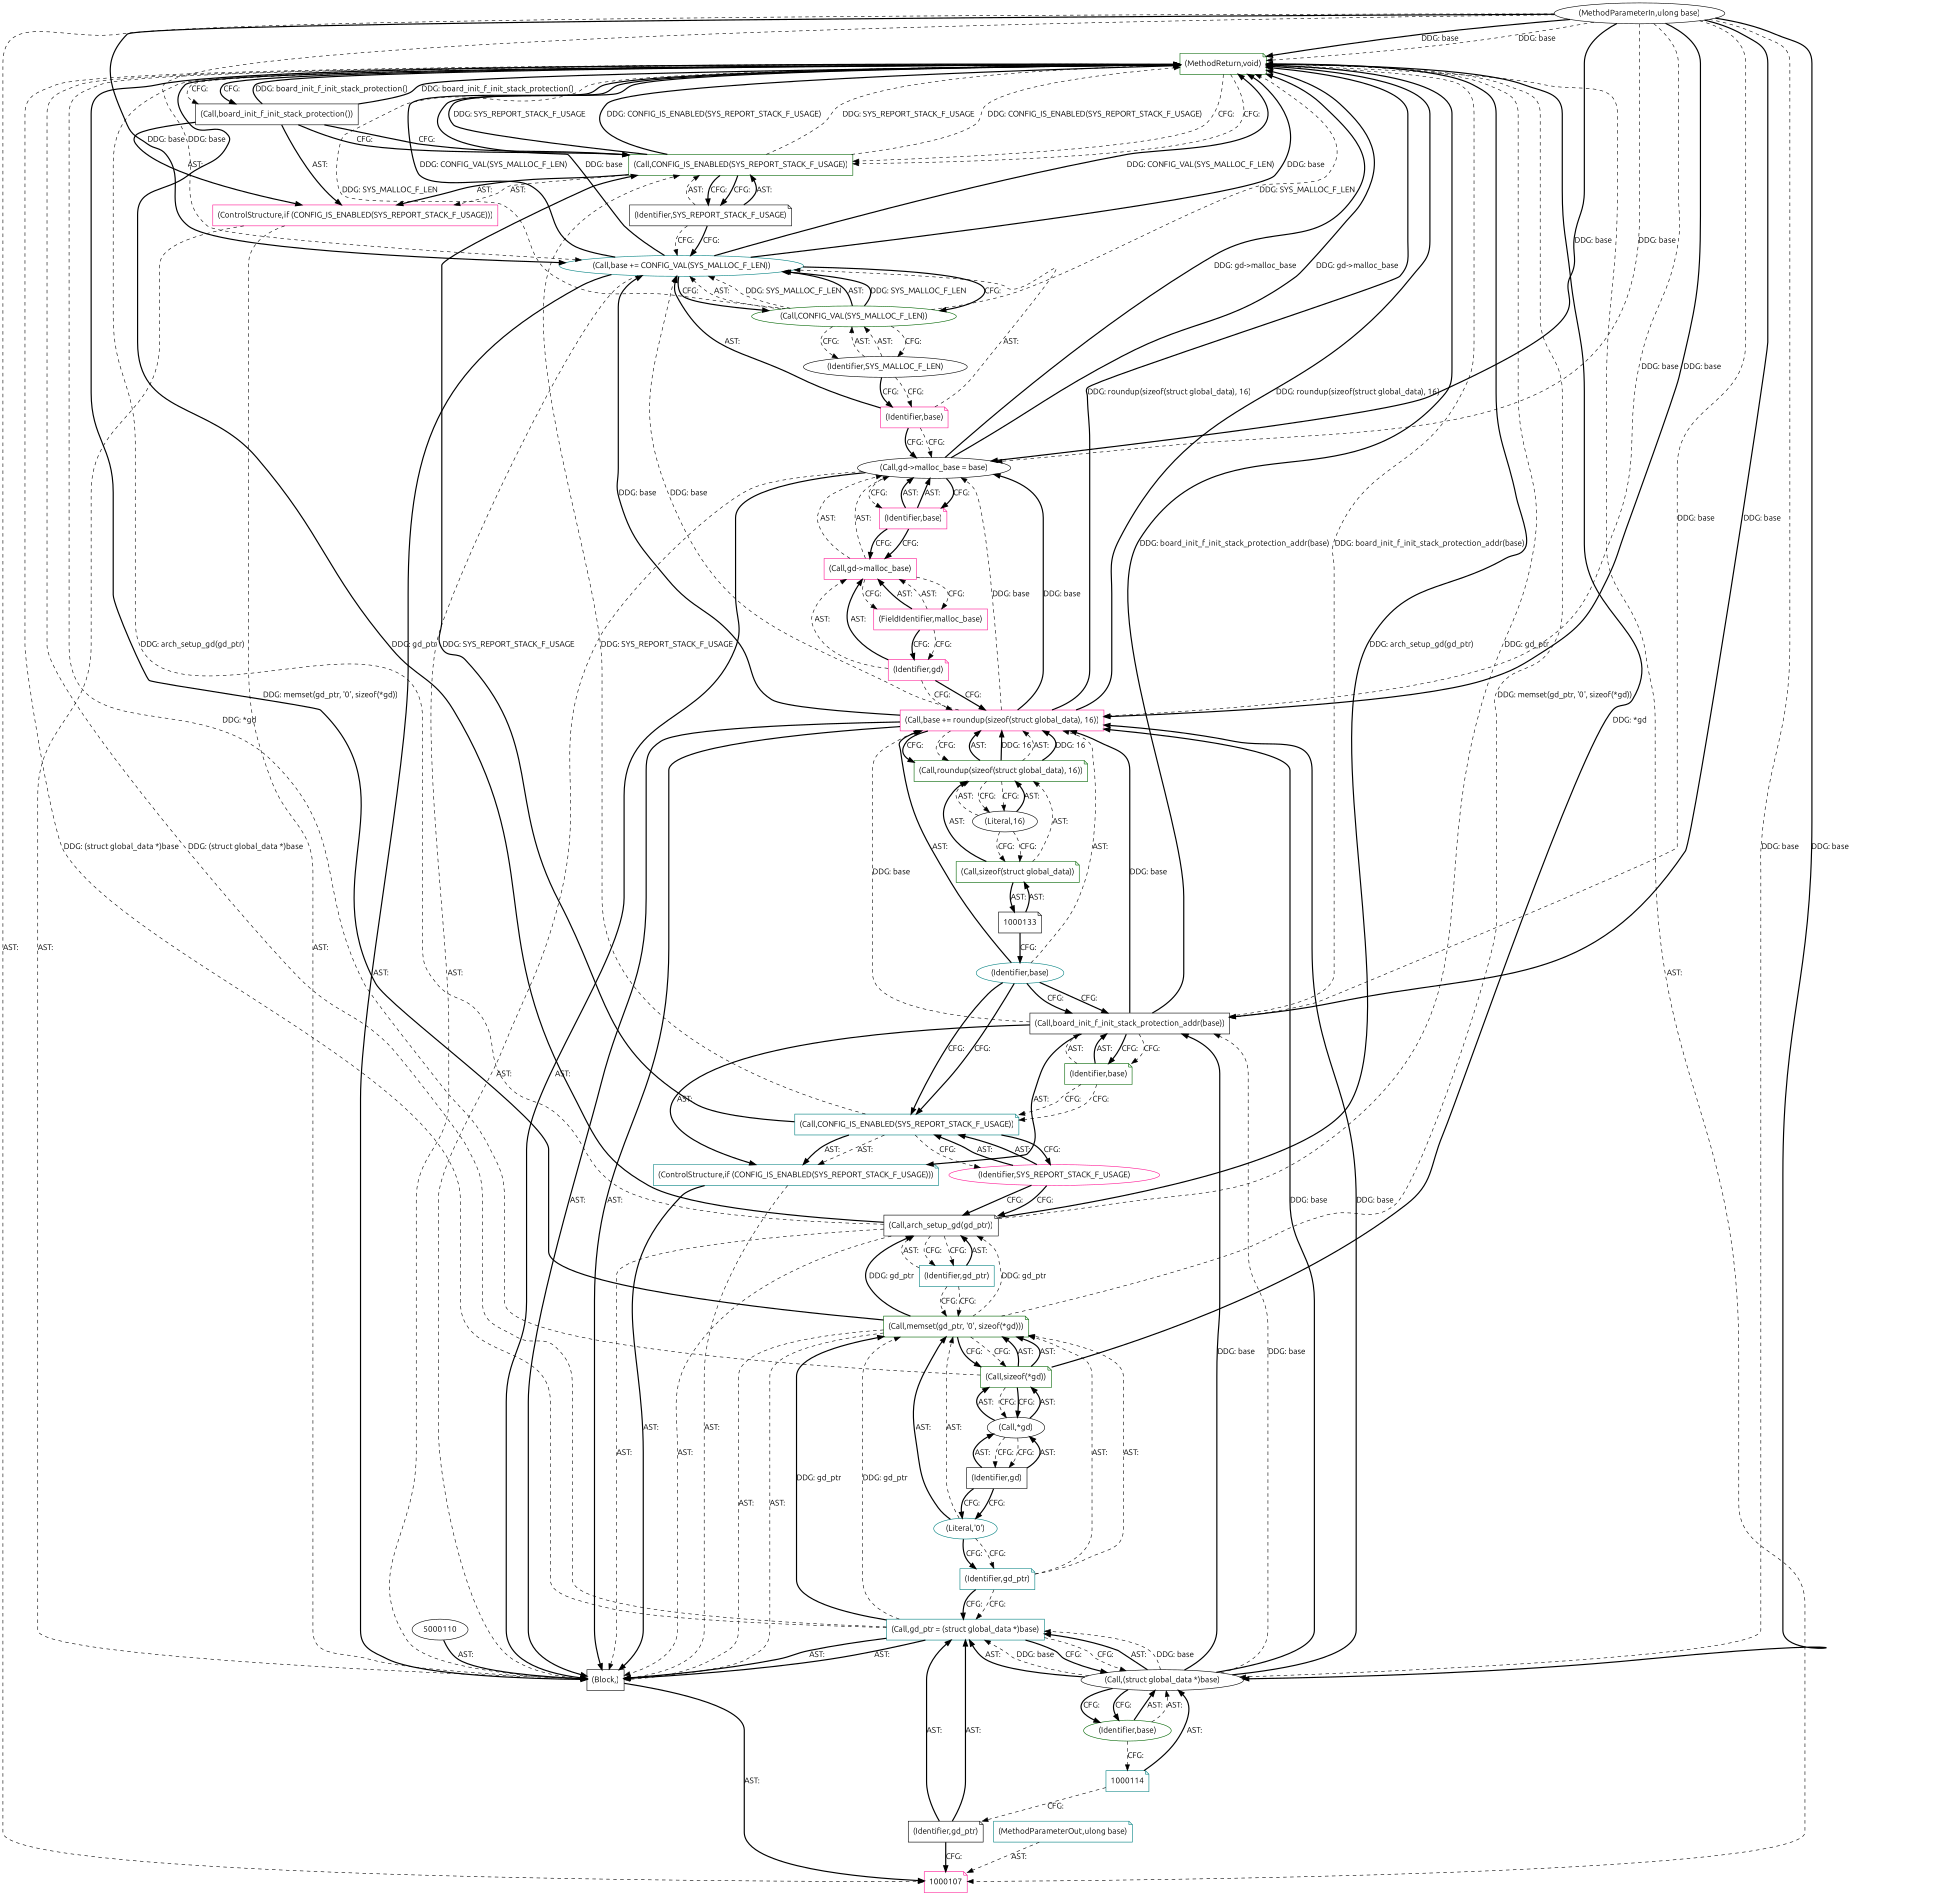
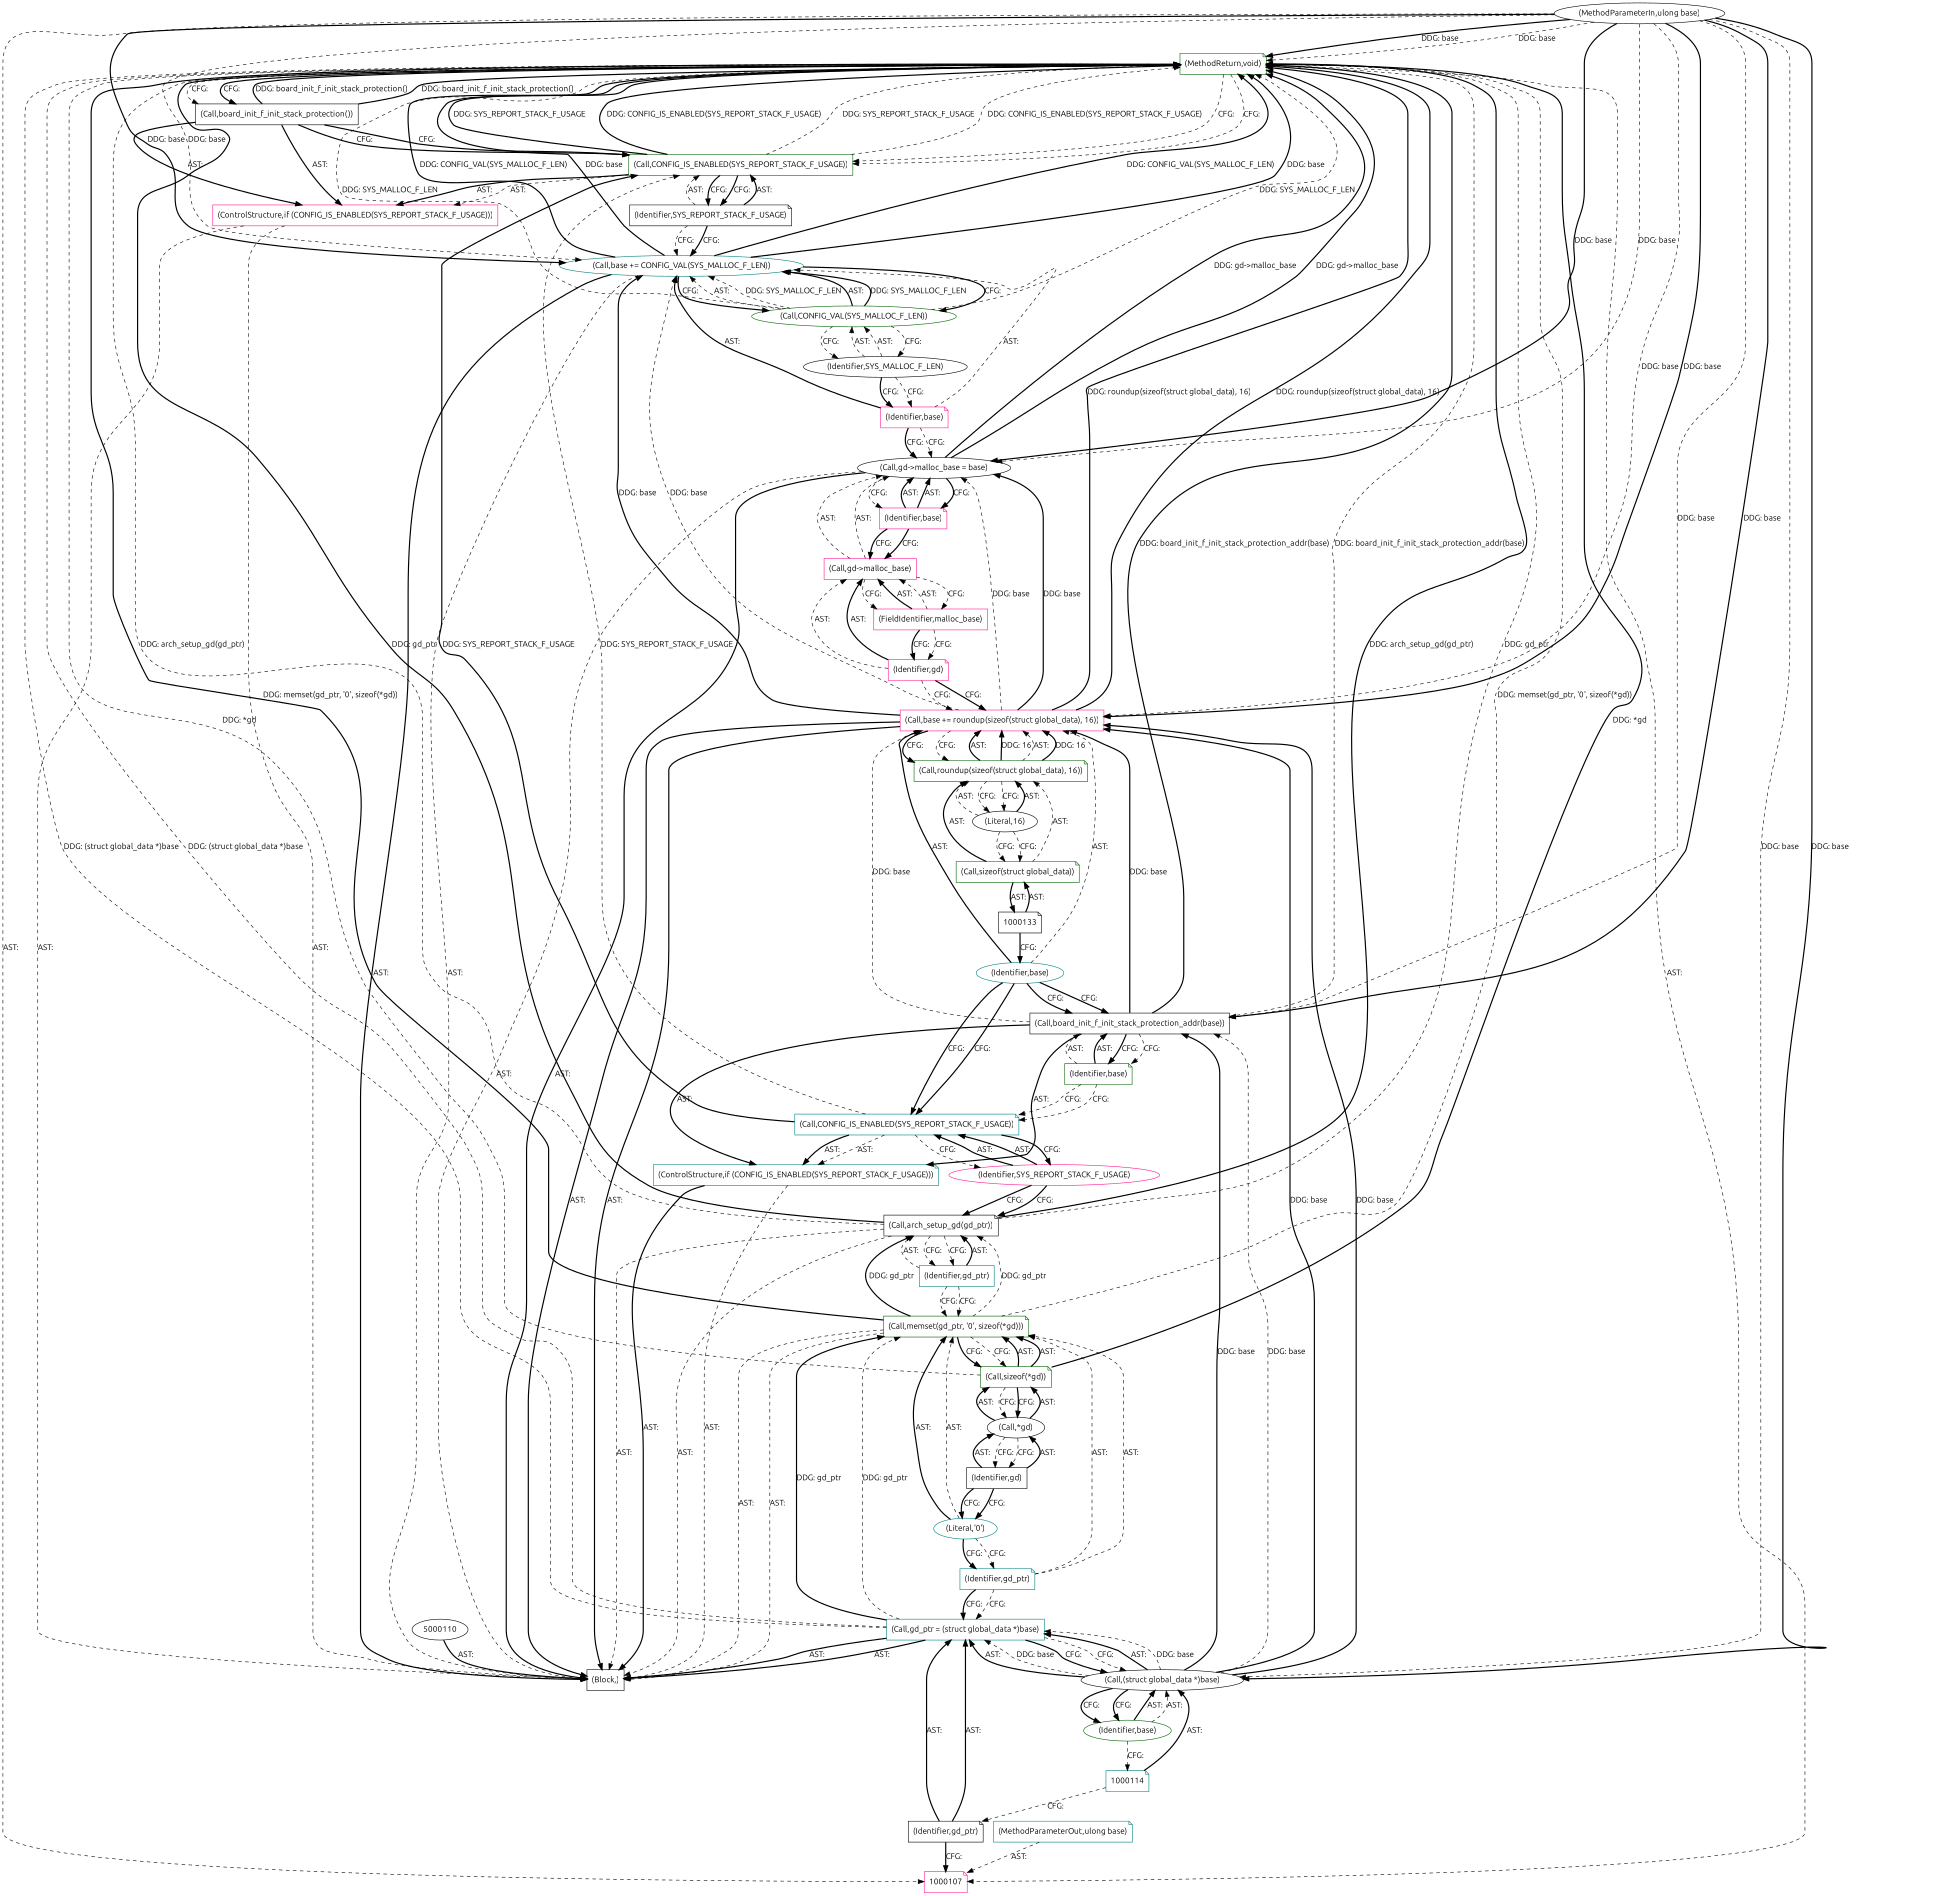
edge "(Block,)" -> "1000107": removed, label "AST:"
